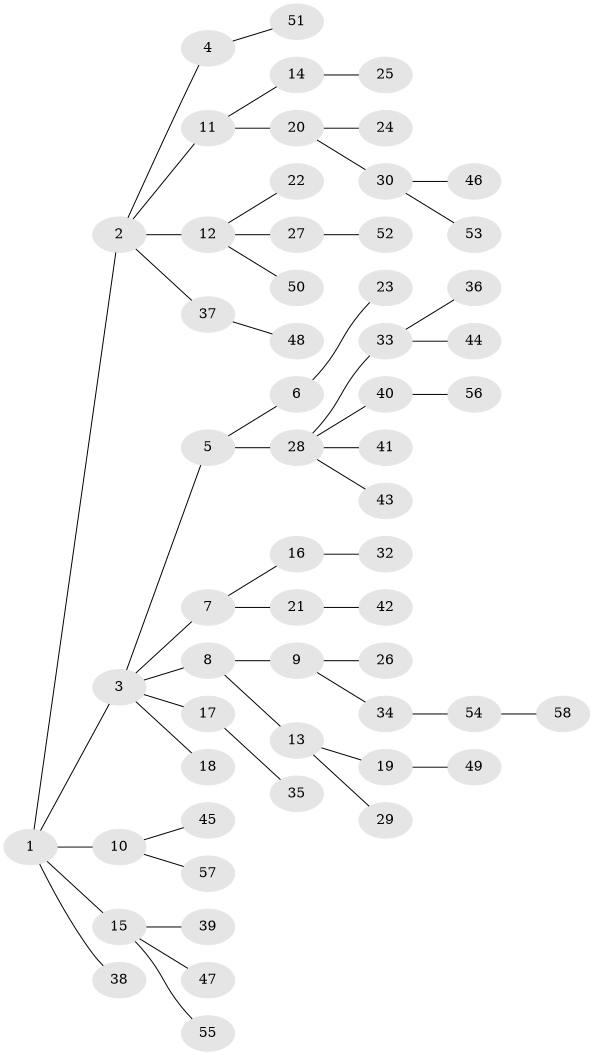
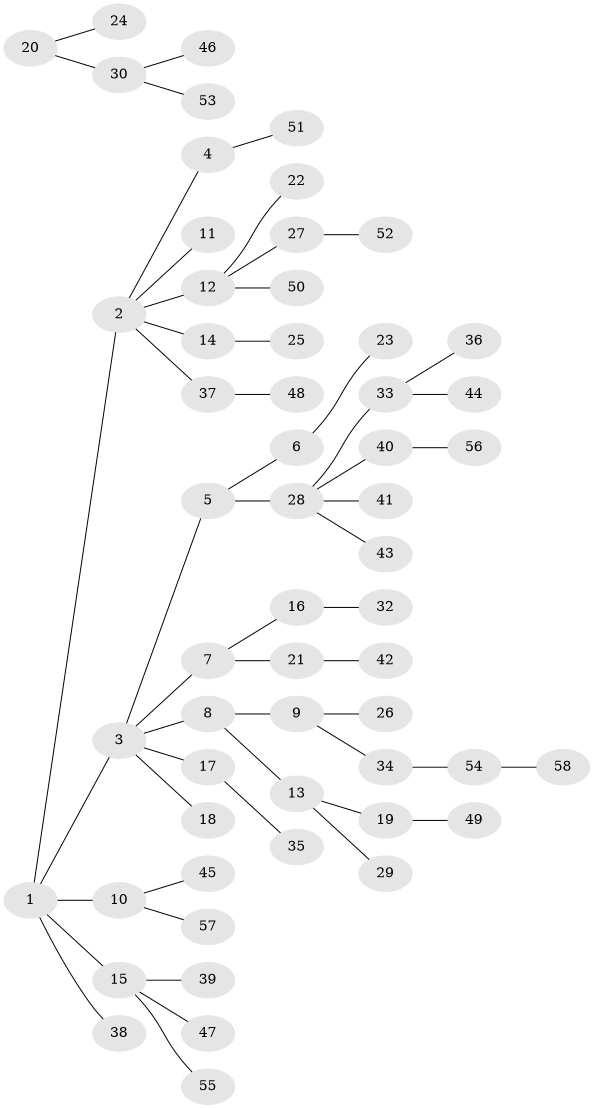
edge "14" -- "11": now "14" -- "2"
edge "11" -- "20": removed
